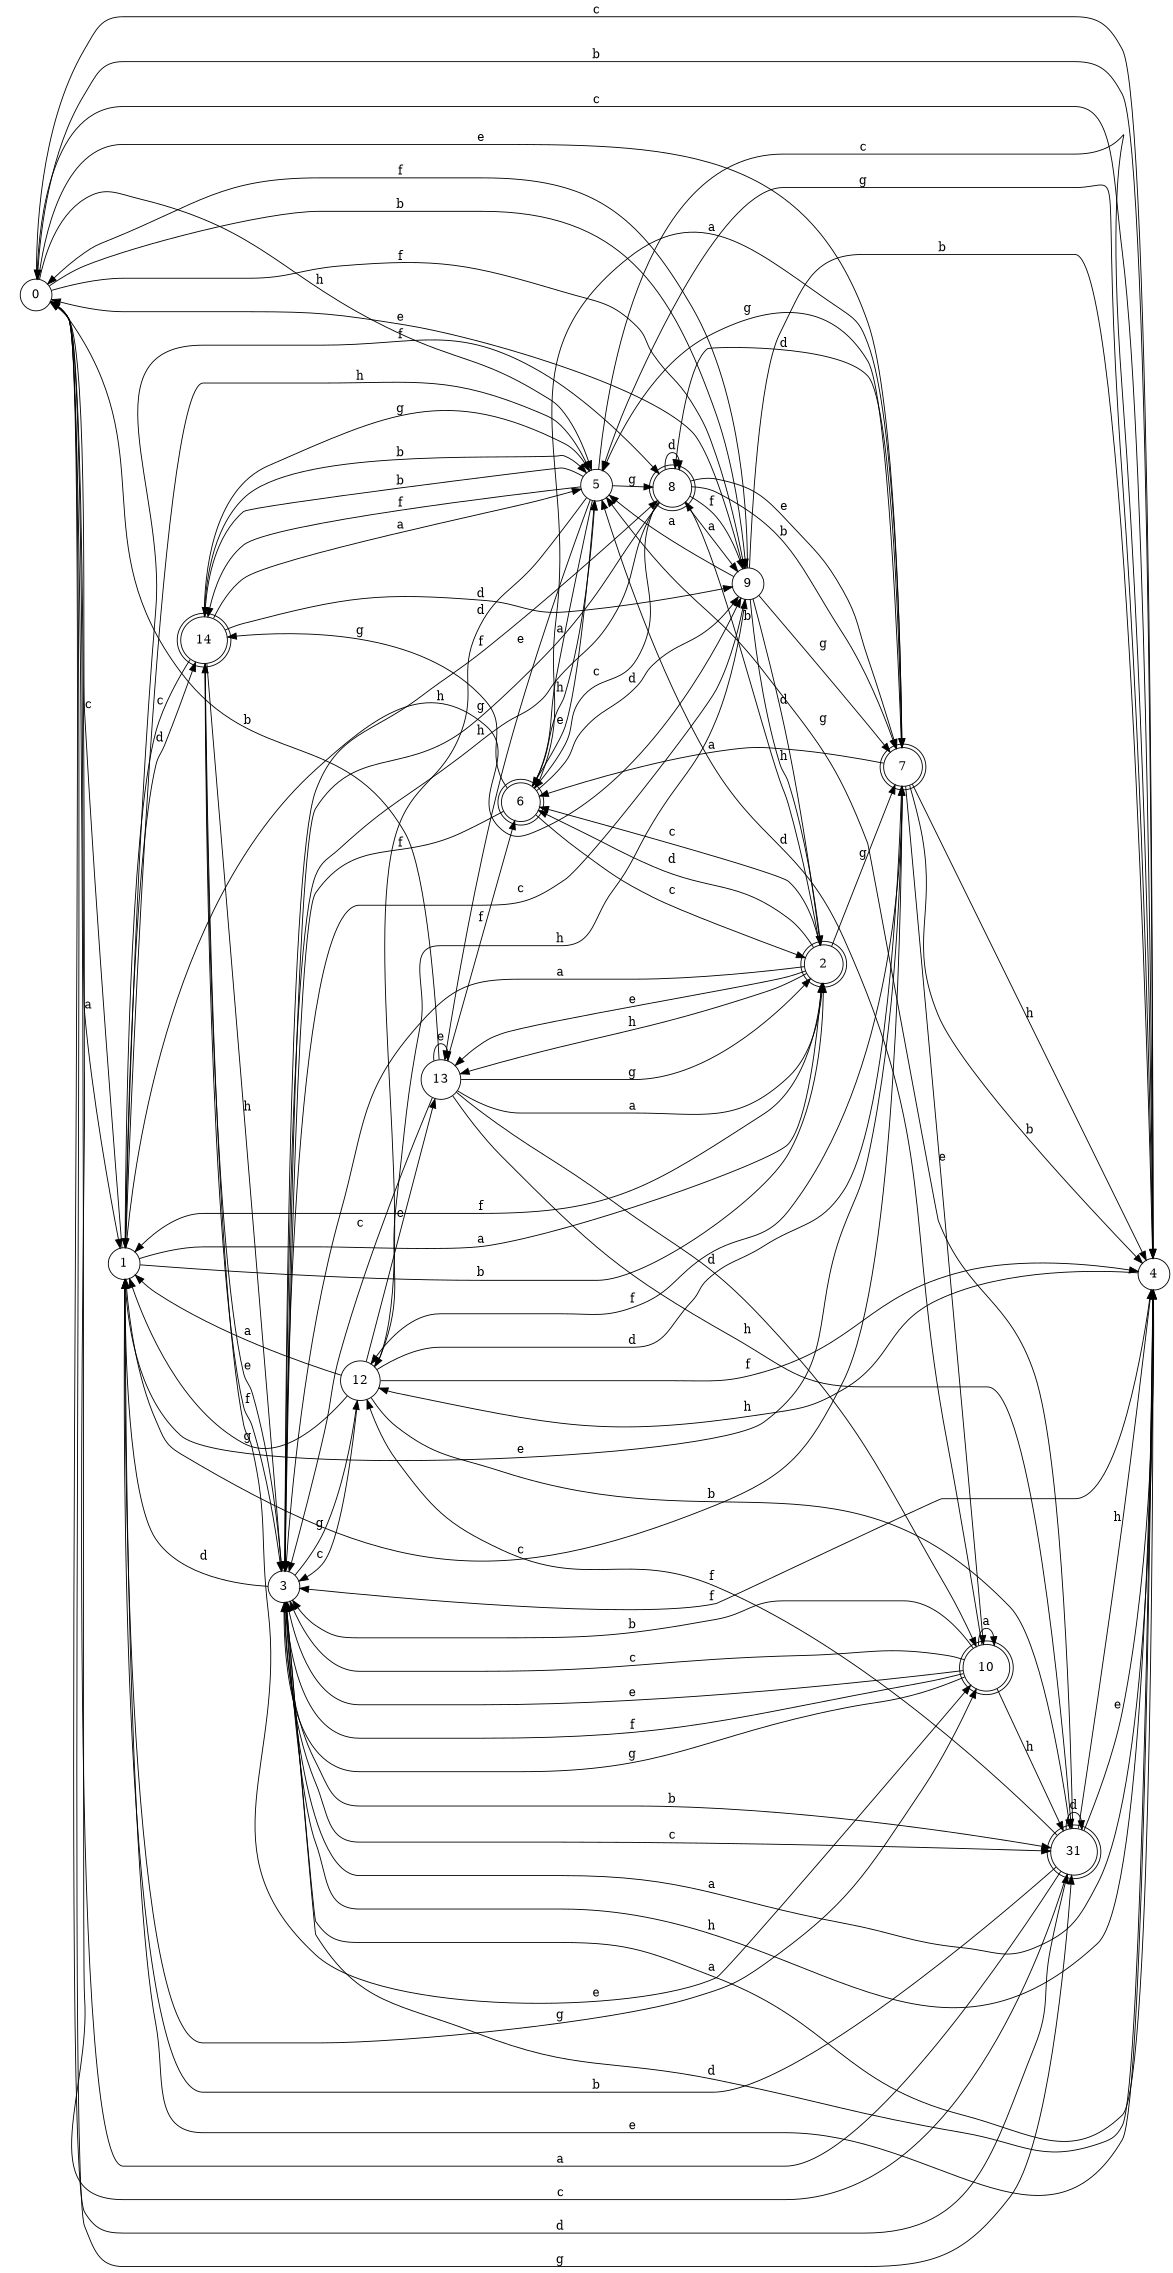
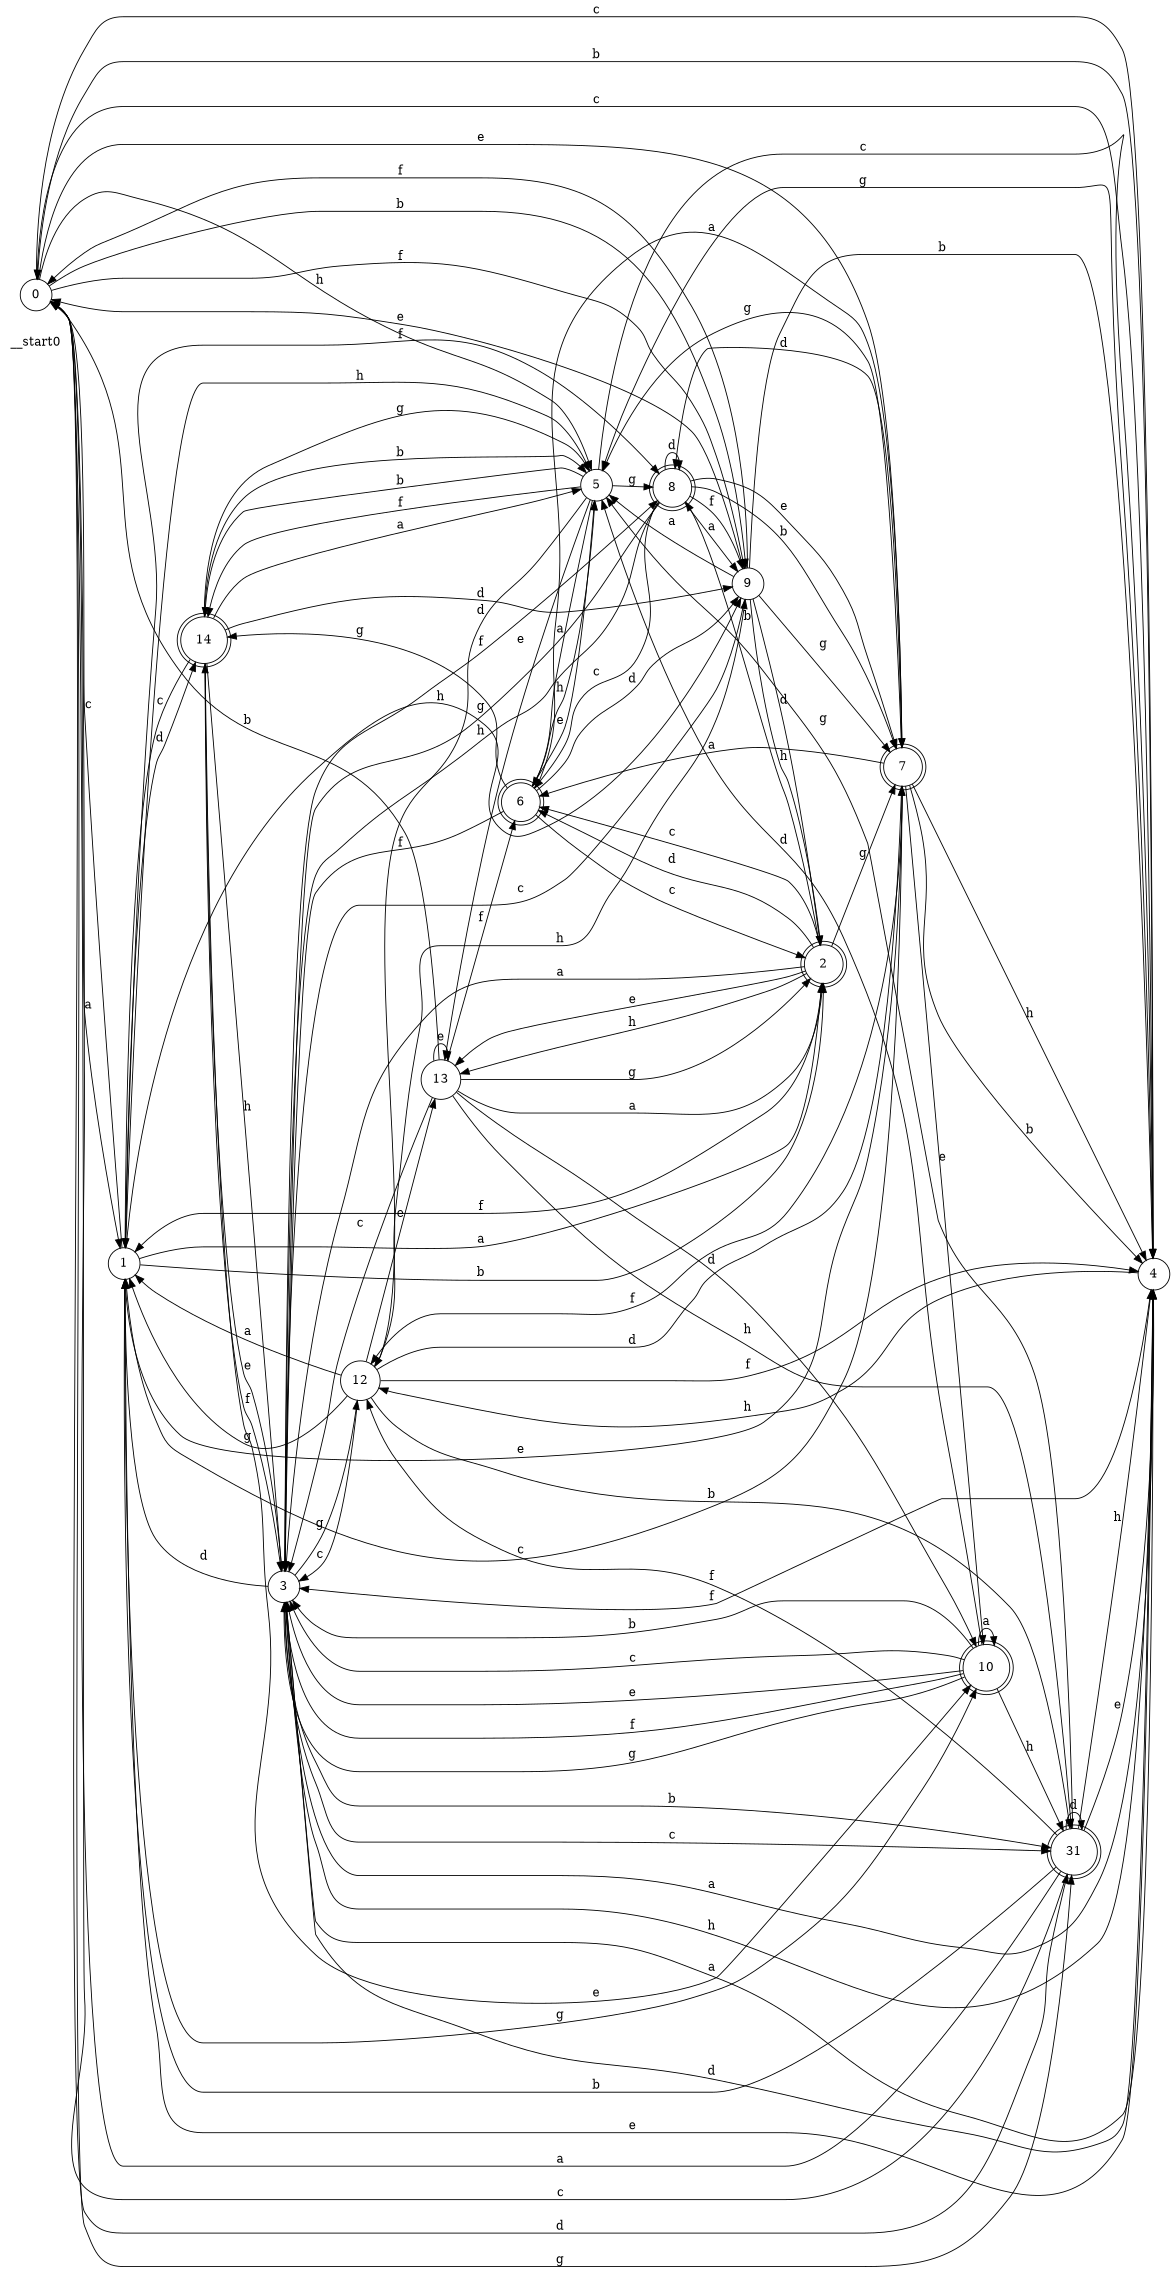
node "__start0": added
